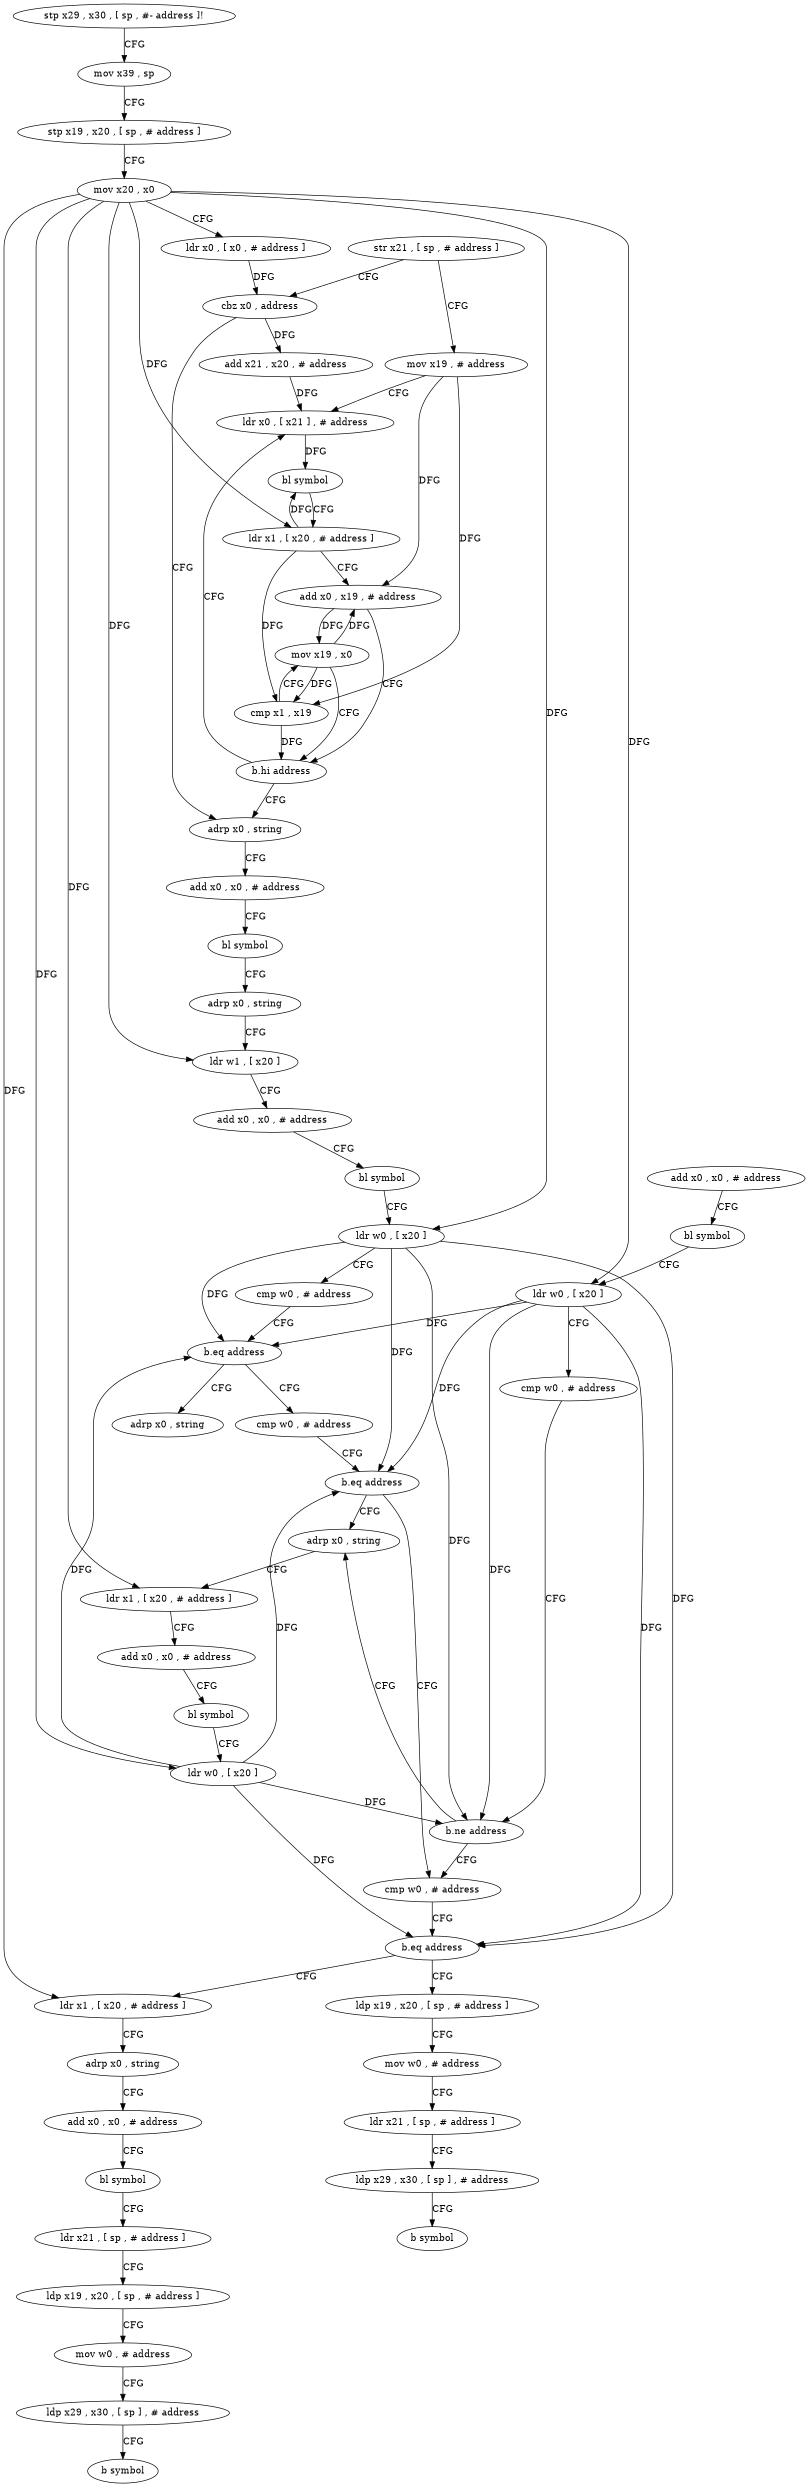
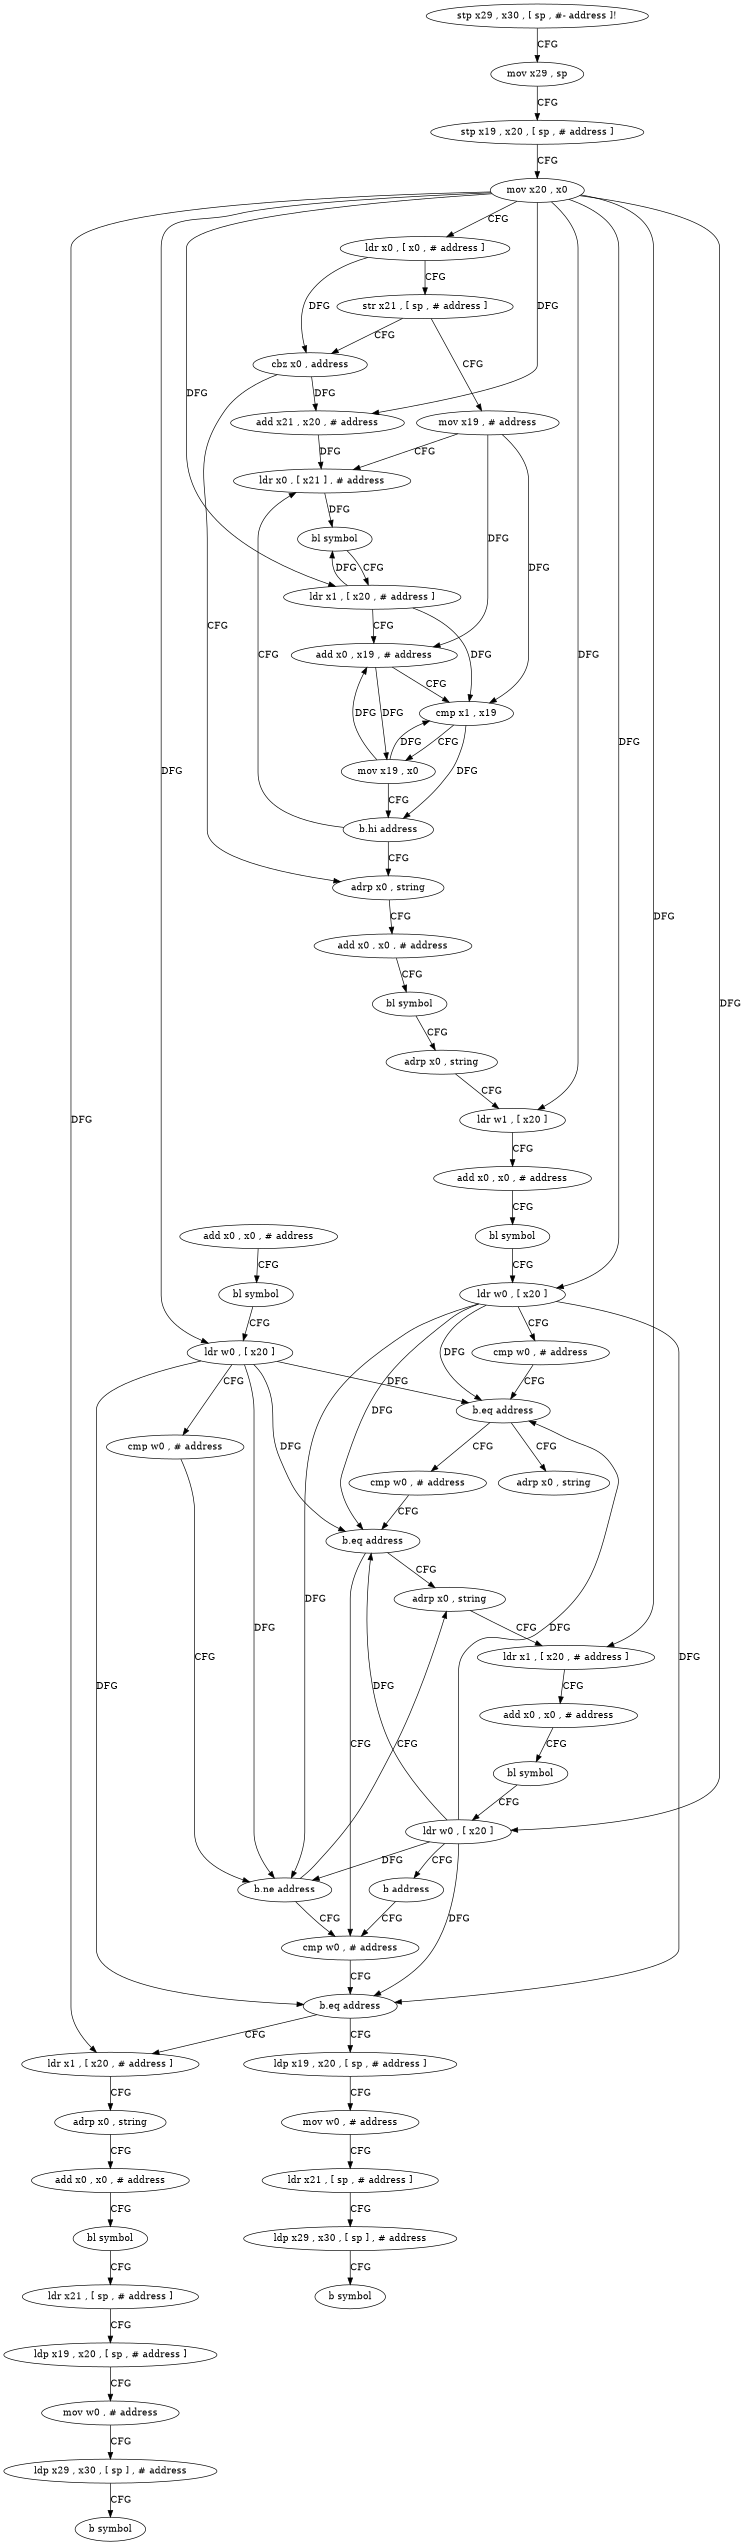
node "mov x39 , sp": label "mov x39 , sp" -> "mov x29 , sp"
edge "ldr x0 , [ x0 , # address ]" -> "str x21 , [ sp , # address ]": added, label "CFG"
edge "mov x20 , x0" -> "add x21 , x20 , # address": added, label "DFG"
edge "add x0 , x19 , # address" -> "b.hi address": now "add x0 , x19 , # address" -> "cmp x1 , x19"
node "b address": added
